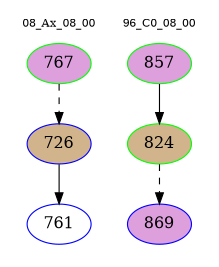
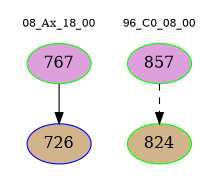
cluster "08_Ax_08_00": label "08_Ax_08_00" -> "08_Ax_18_00"
edge "767" -> "726": style dashed -> solid
edge "857" -> "824": style solid -> dashed
node "761": removed
node "869": removed
